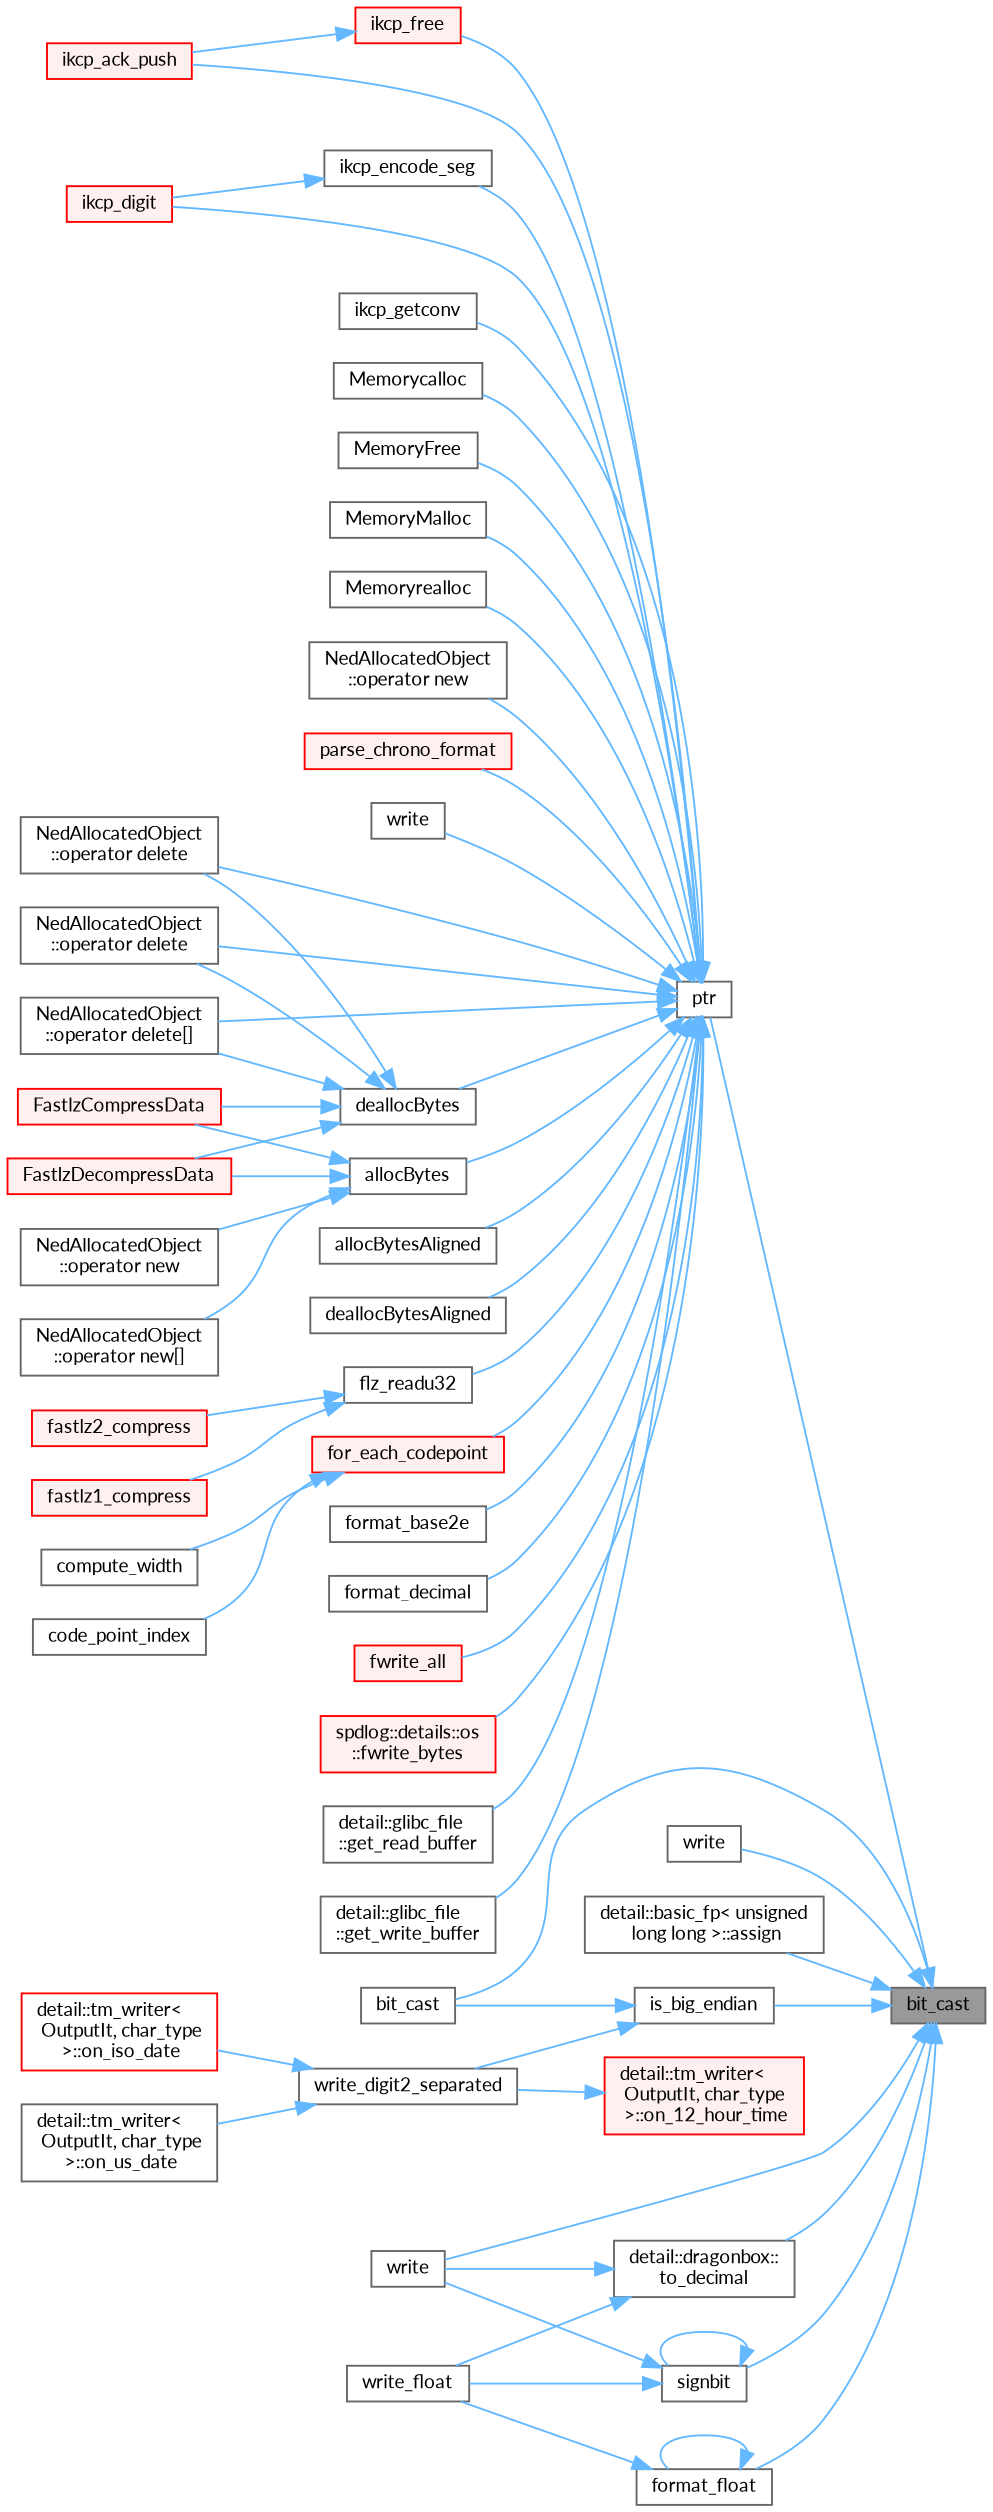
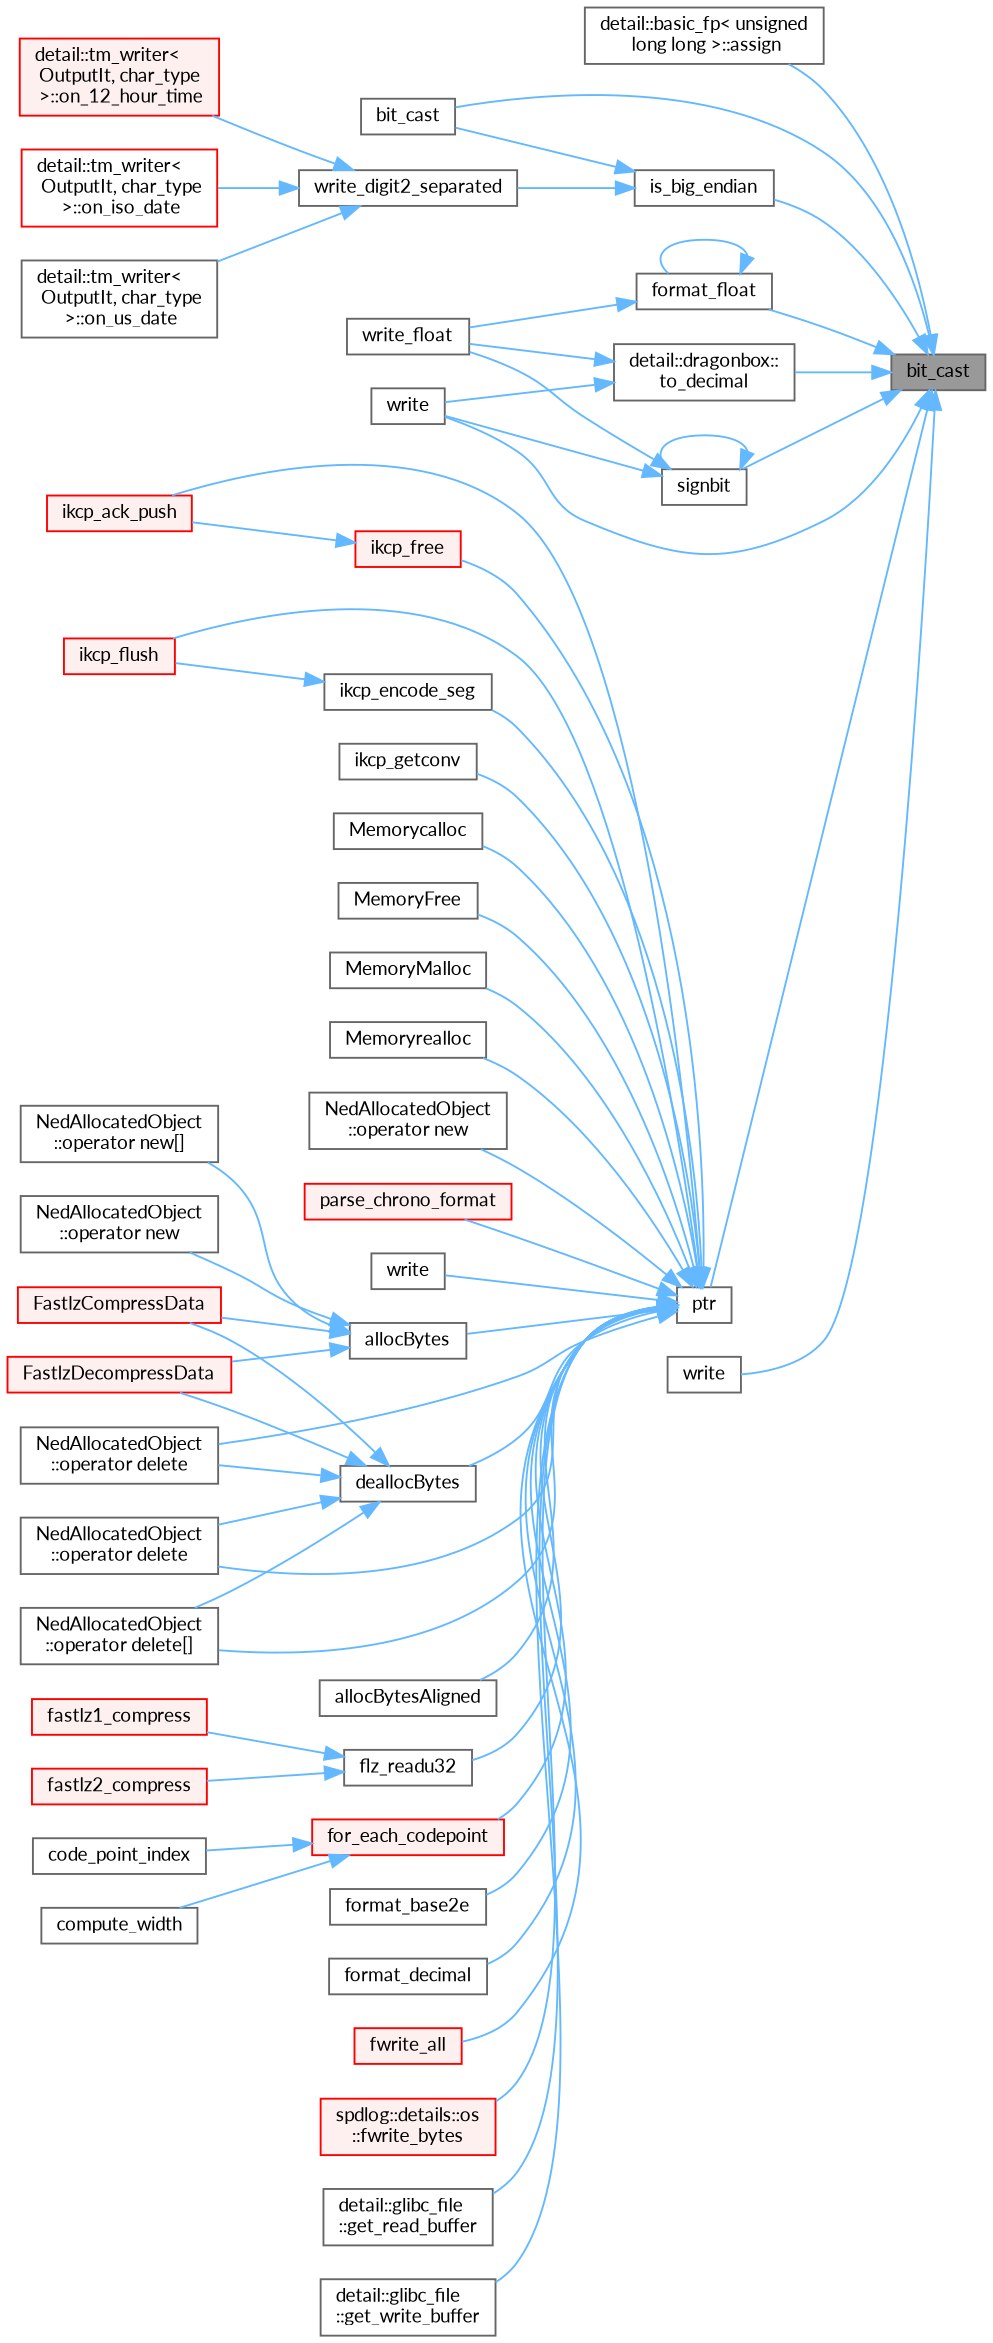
node "ikcp_digit": label "ikcp_digit" -> "ikcp_flush"
node "deallocBytesAligned": removed
edge "write_digit2_separated" -> "detail::tm_writer< OutputIt, char_type >::on_12_hour_time": reversed
